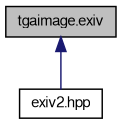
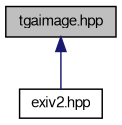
node "tgaimage.exiv": label "tgaimage.exiv" -> "tgaimage.hpp"
